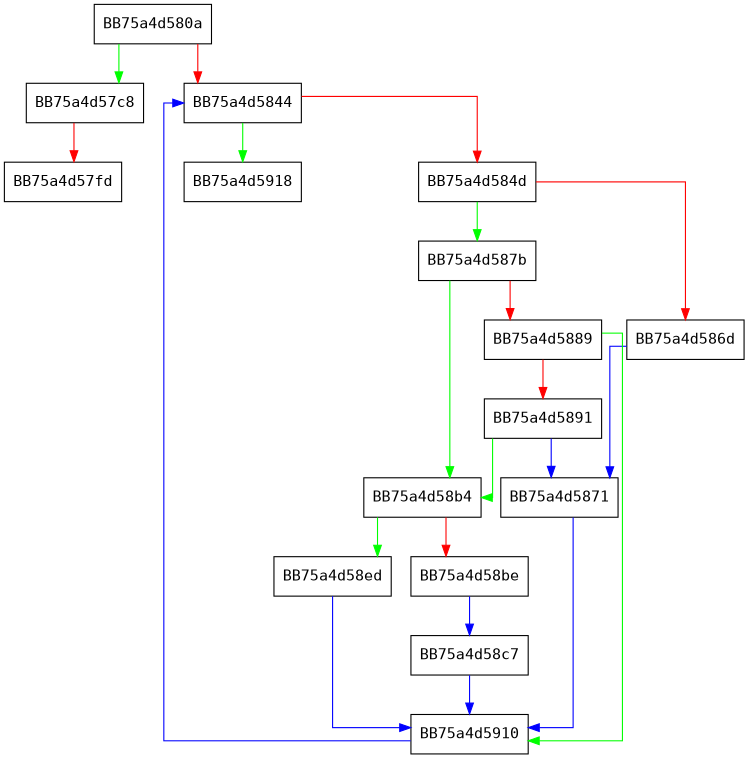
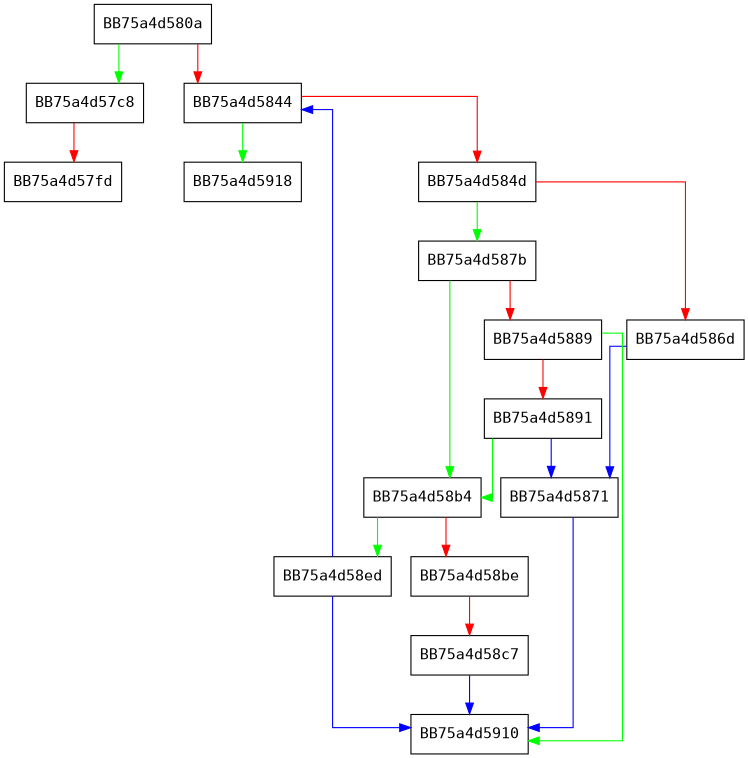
edge "BB75a4d5910" -> "BB75a4d5844": now "BB75a4d58ed" -> "BB75a4d5844"
edge "BB75a4d58be" -> "BB75a4d58c7": color blue -> red
